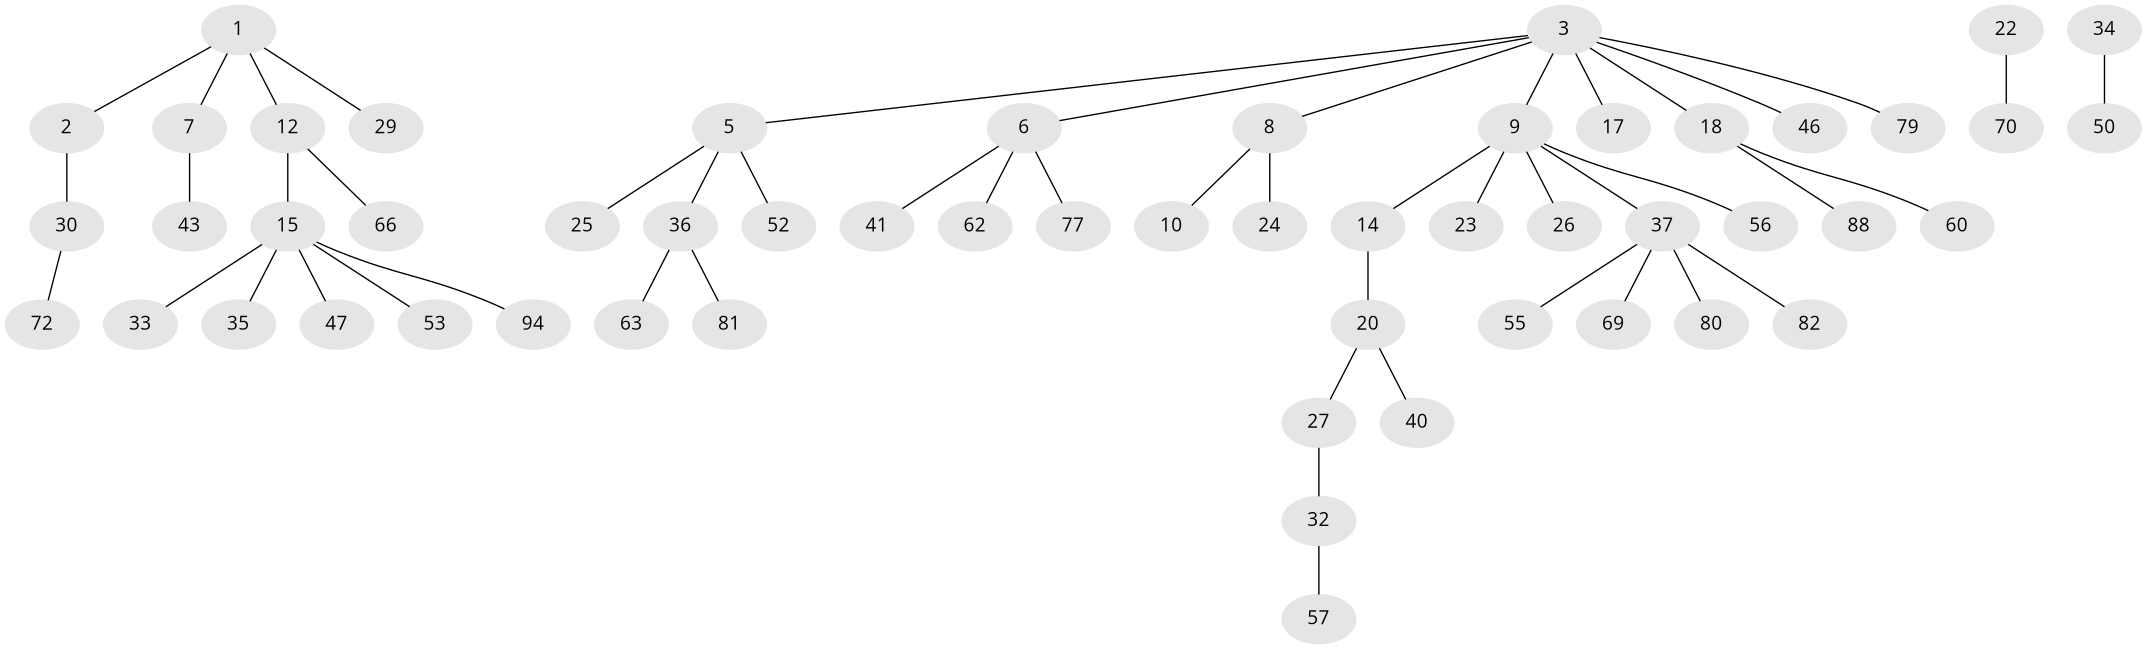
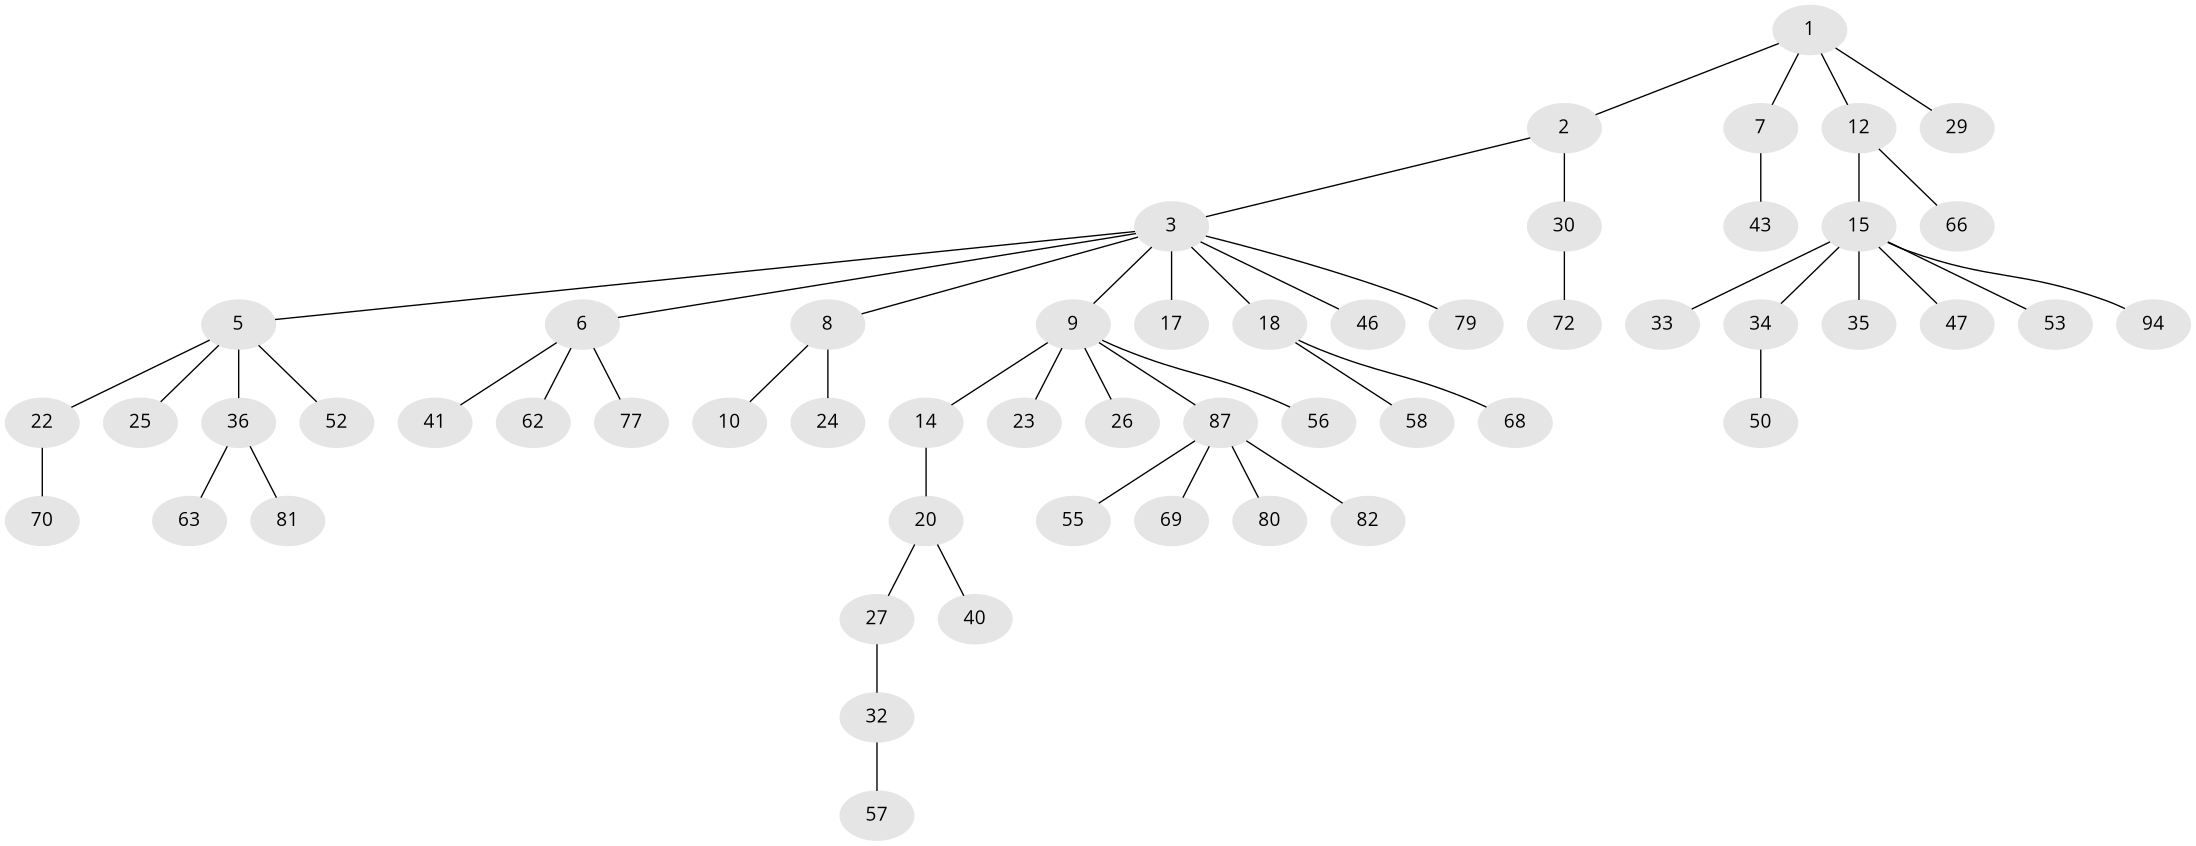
edge "2" -- "3": added
node "37": label "37" -> "87"
node "88": label "88" -> "58"
node "60": label "60" -> "68"
edge "15" -- "34": added
edge "5" -- "22": added
